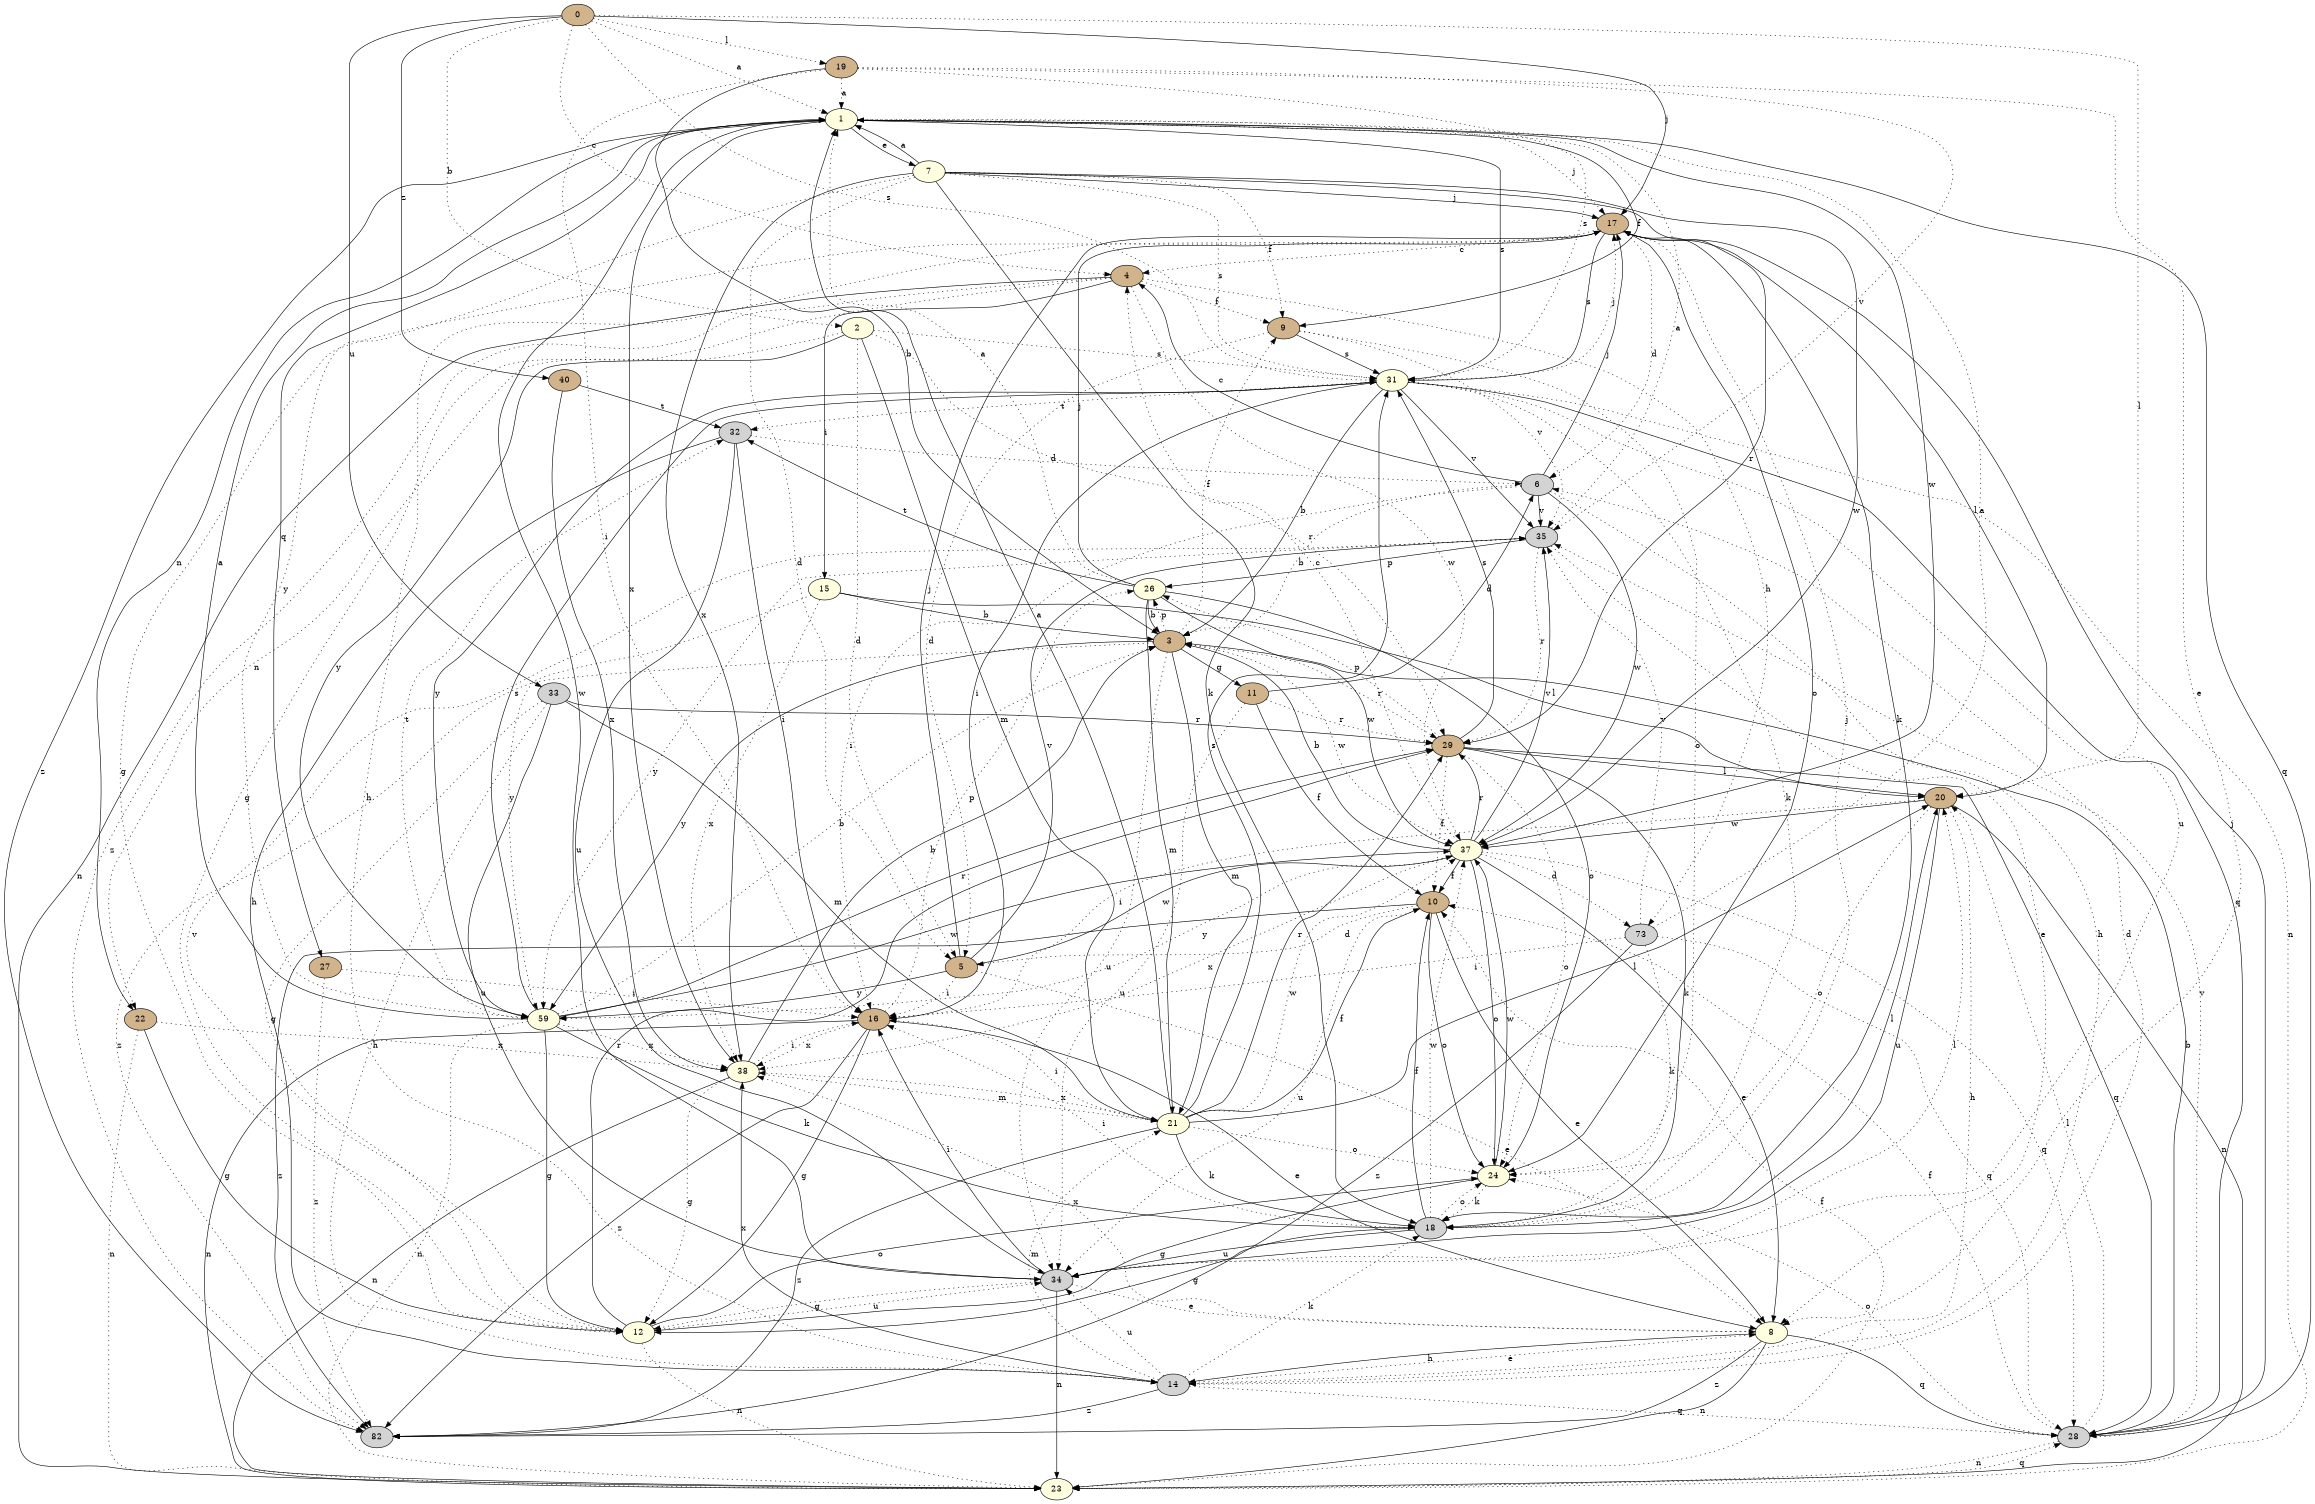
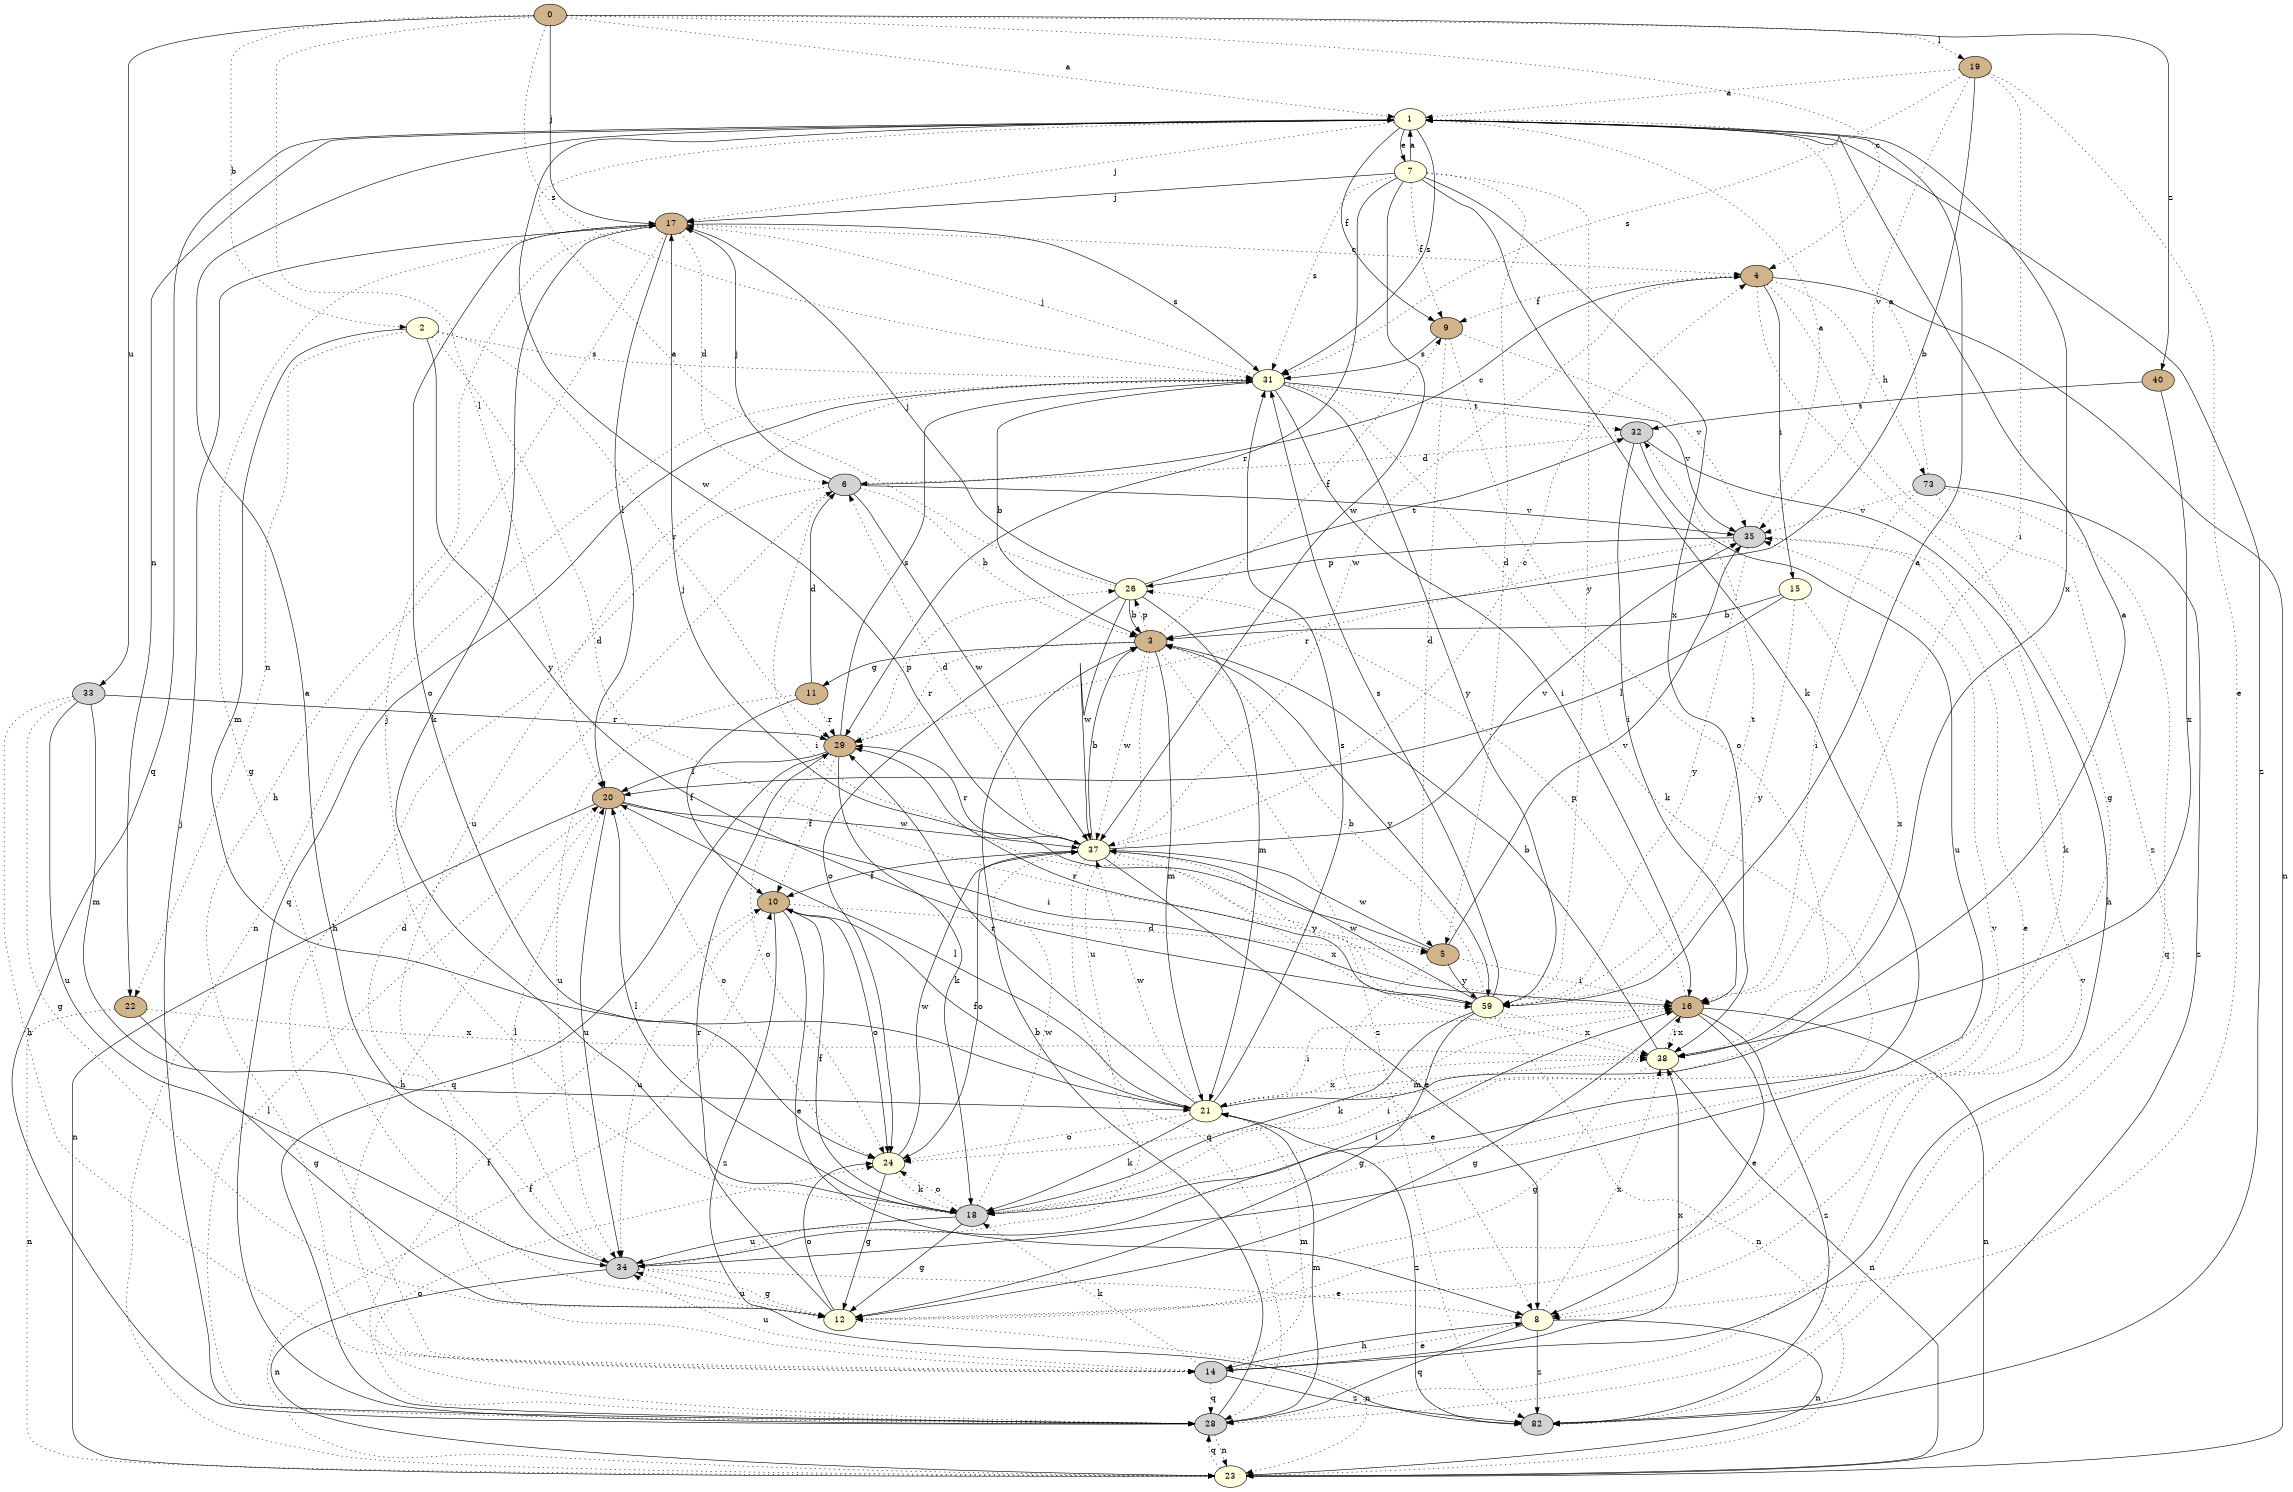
edge "34" -> "1": label "w" -> "a"
edge "20" -> "16": style dotted -> solid
edge "37" -> "73": now "37" -> "6"
node "27": removed
edge "28" -> "21": added, label "m"
